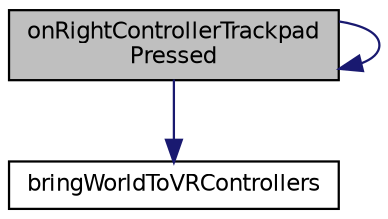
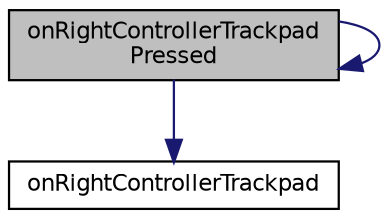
node "bringWorldToVRControllers": label "bringWorldToVRControllers" -> "onRightControllerTrackpad"
